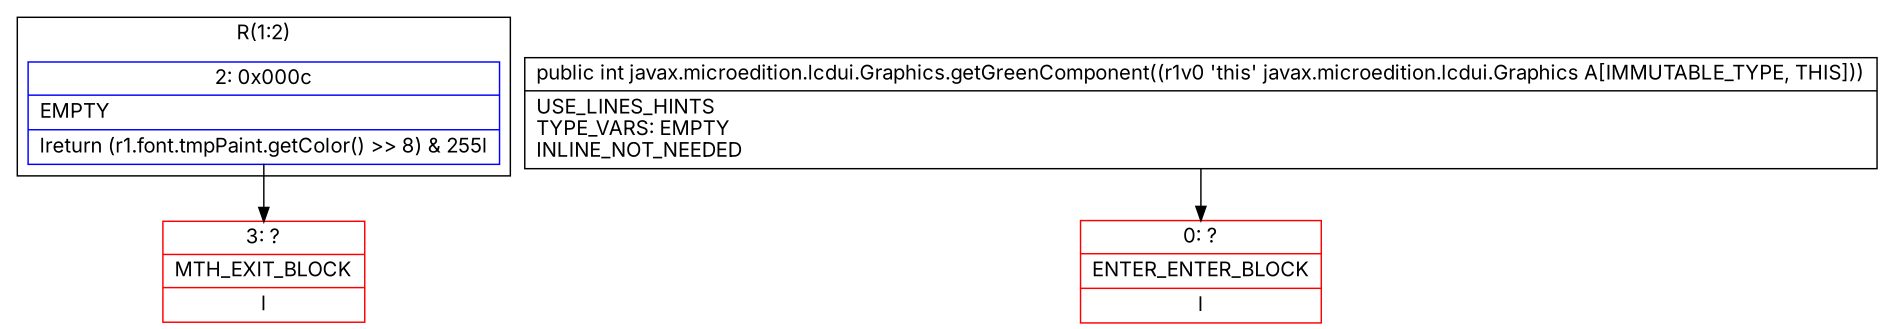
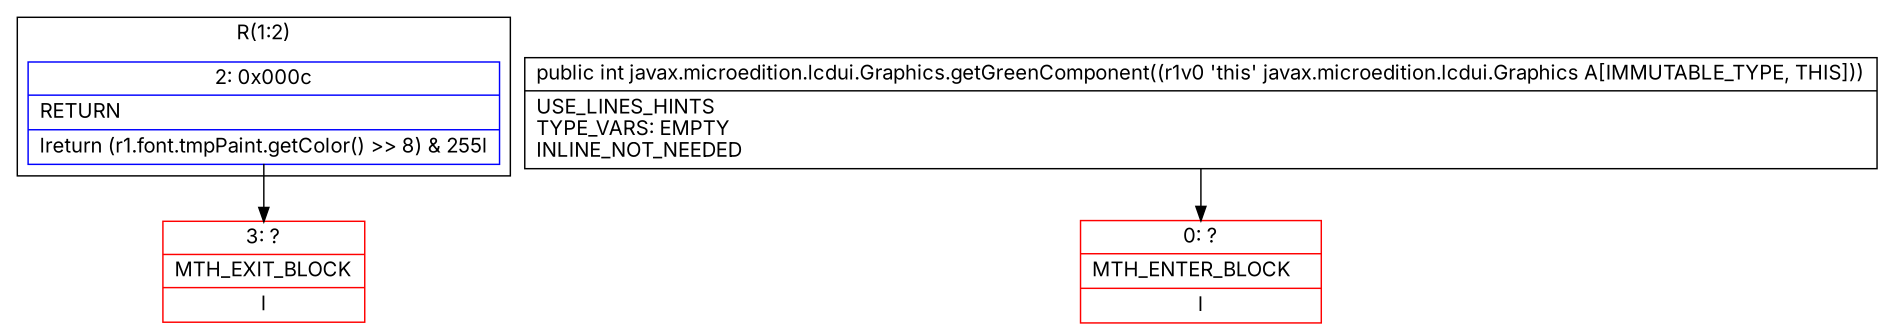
node "2: 0x000c": text "EMPTY" -> "RETURN"
node "0: ?": text "ENTER_ENTER_BLOCK" -> "MTH_ENTER_BLOCK"
